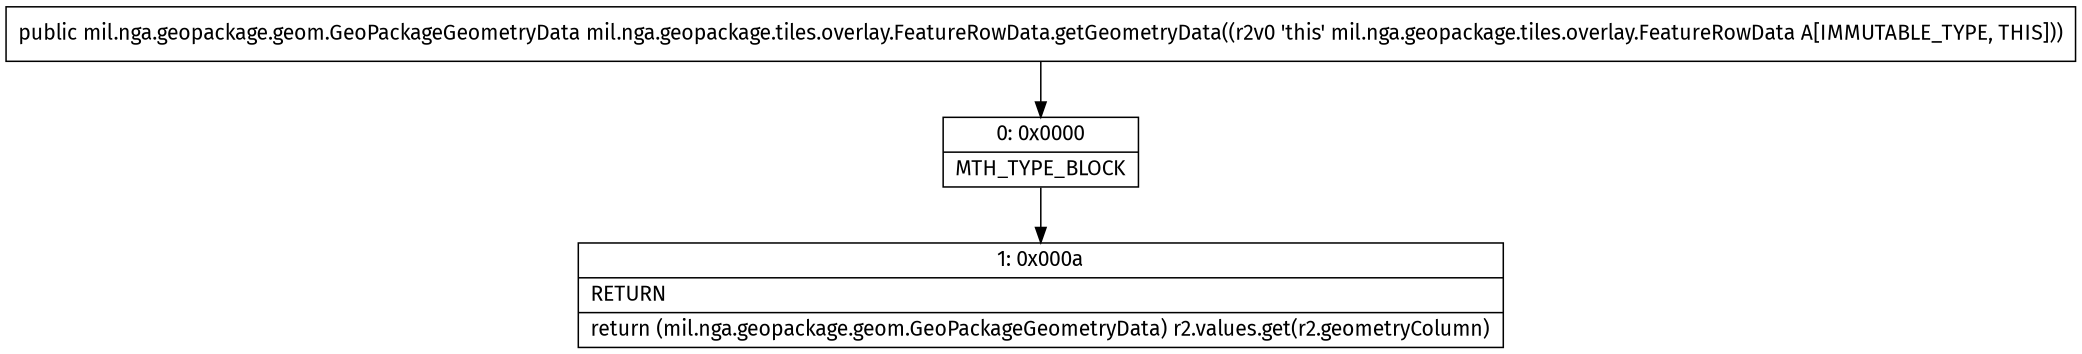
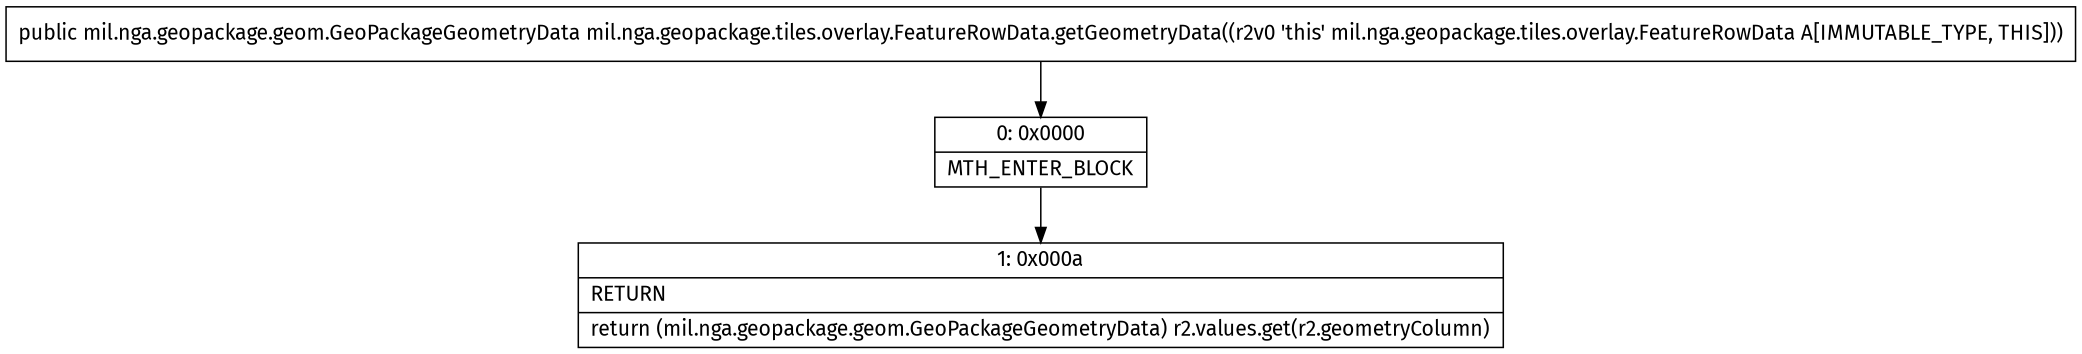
node "0: 0x0000": text "MTH_TYPE_BLOCK" -> "MTH_ENTER_BLOCK"
